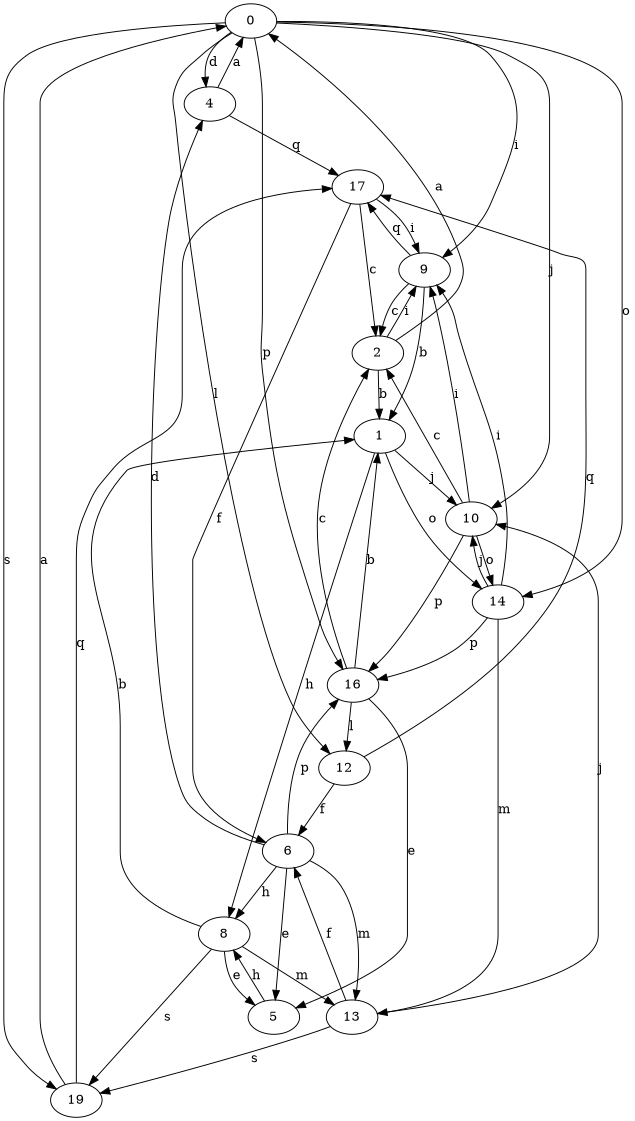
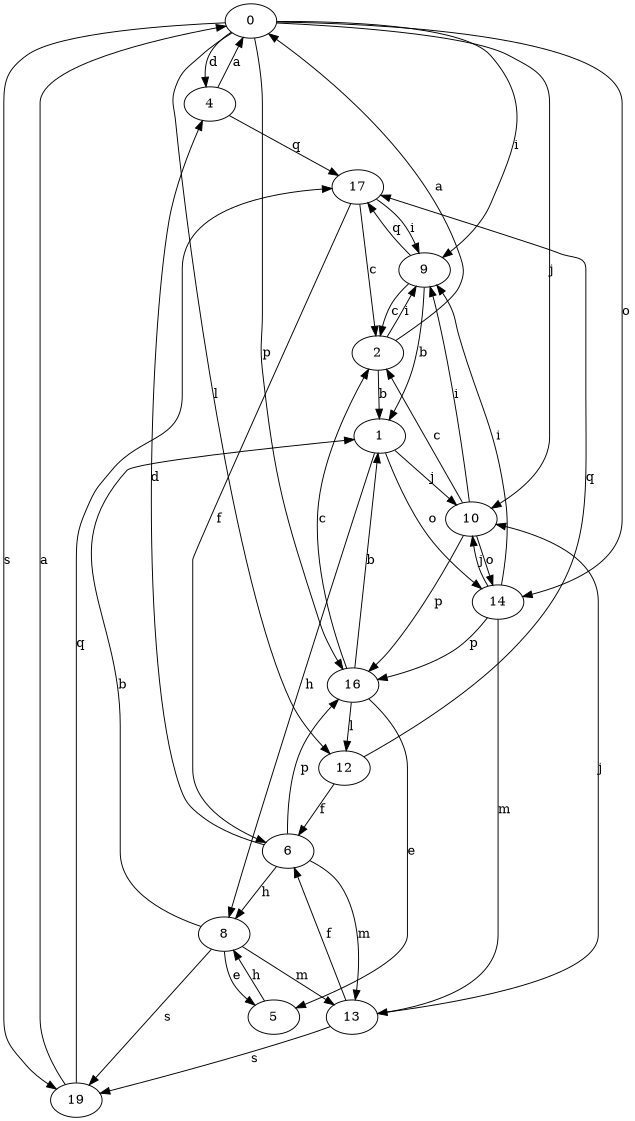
edge "6" -> "5": removed, label "e"
